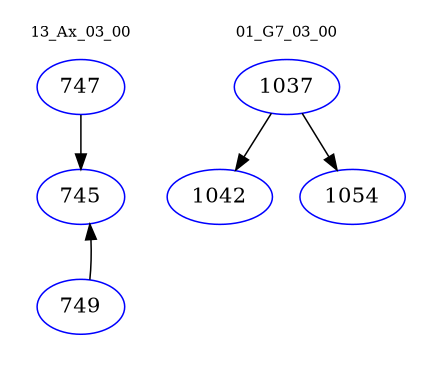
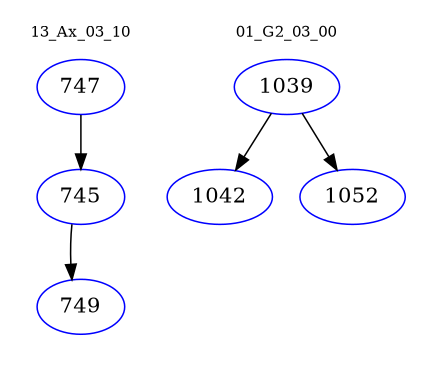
cluster "13_Ax_03_00": label "13_Ax_03_00" -> "13_Ax_03_10"
cluster "01_G7_03_00": label "01_G7_03_00" -> "01_G2_03_00"
node "1037": label "1037" -> "1039"
node "1054": label "1054" -> "1052"
edge "749" -> "745": reversed
